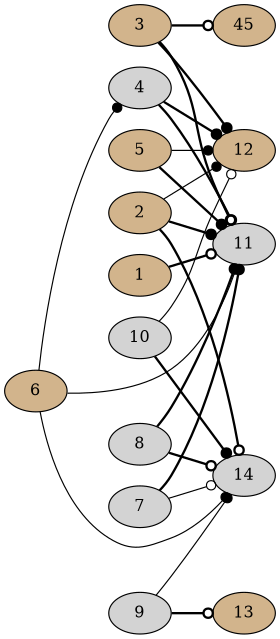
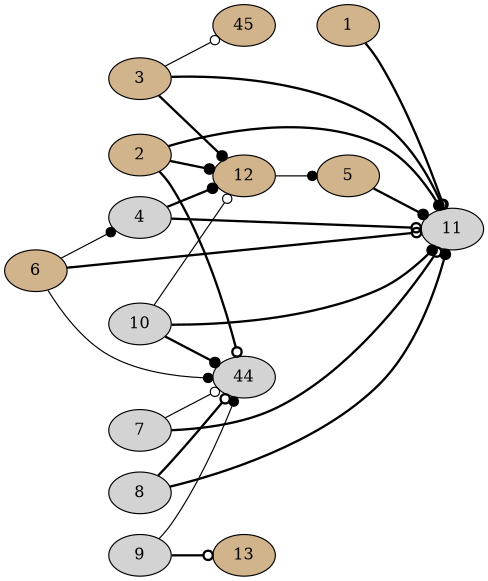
edge "3" -> "45": style bold -> solid
edge "5" -> "12": reversed
edge "2" -> "12": style solid -> bold
edge "10" -> "11": added
edge "6" -> "11": style solid -> bold
edge "7" -> "11": arrowhead dot -> odot
node "14": label "14" -> "44"
